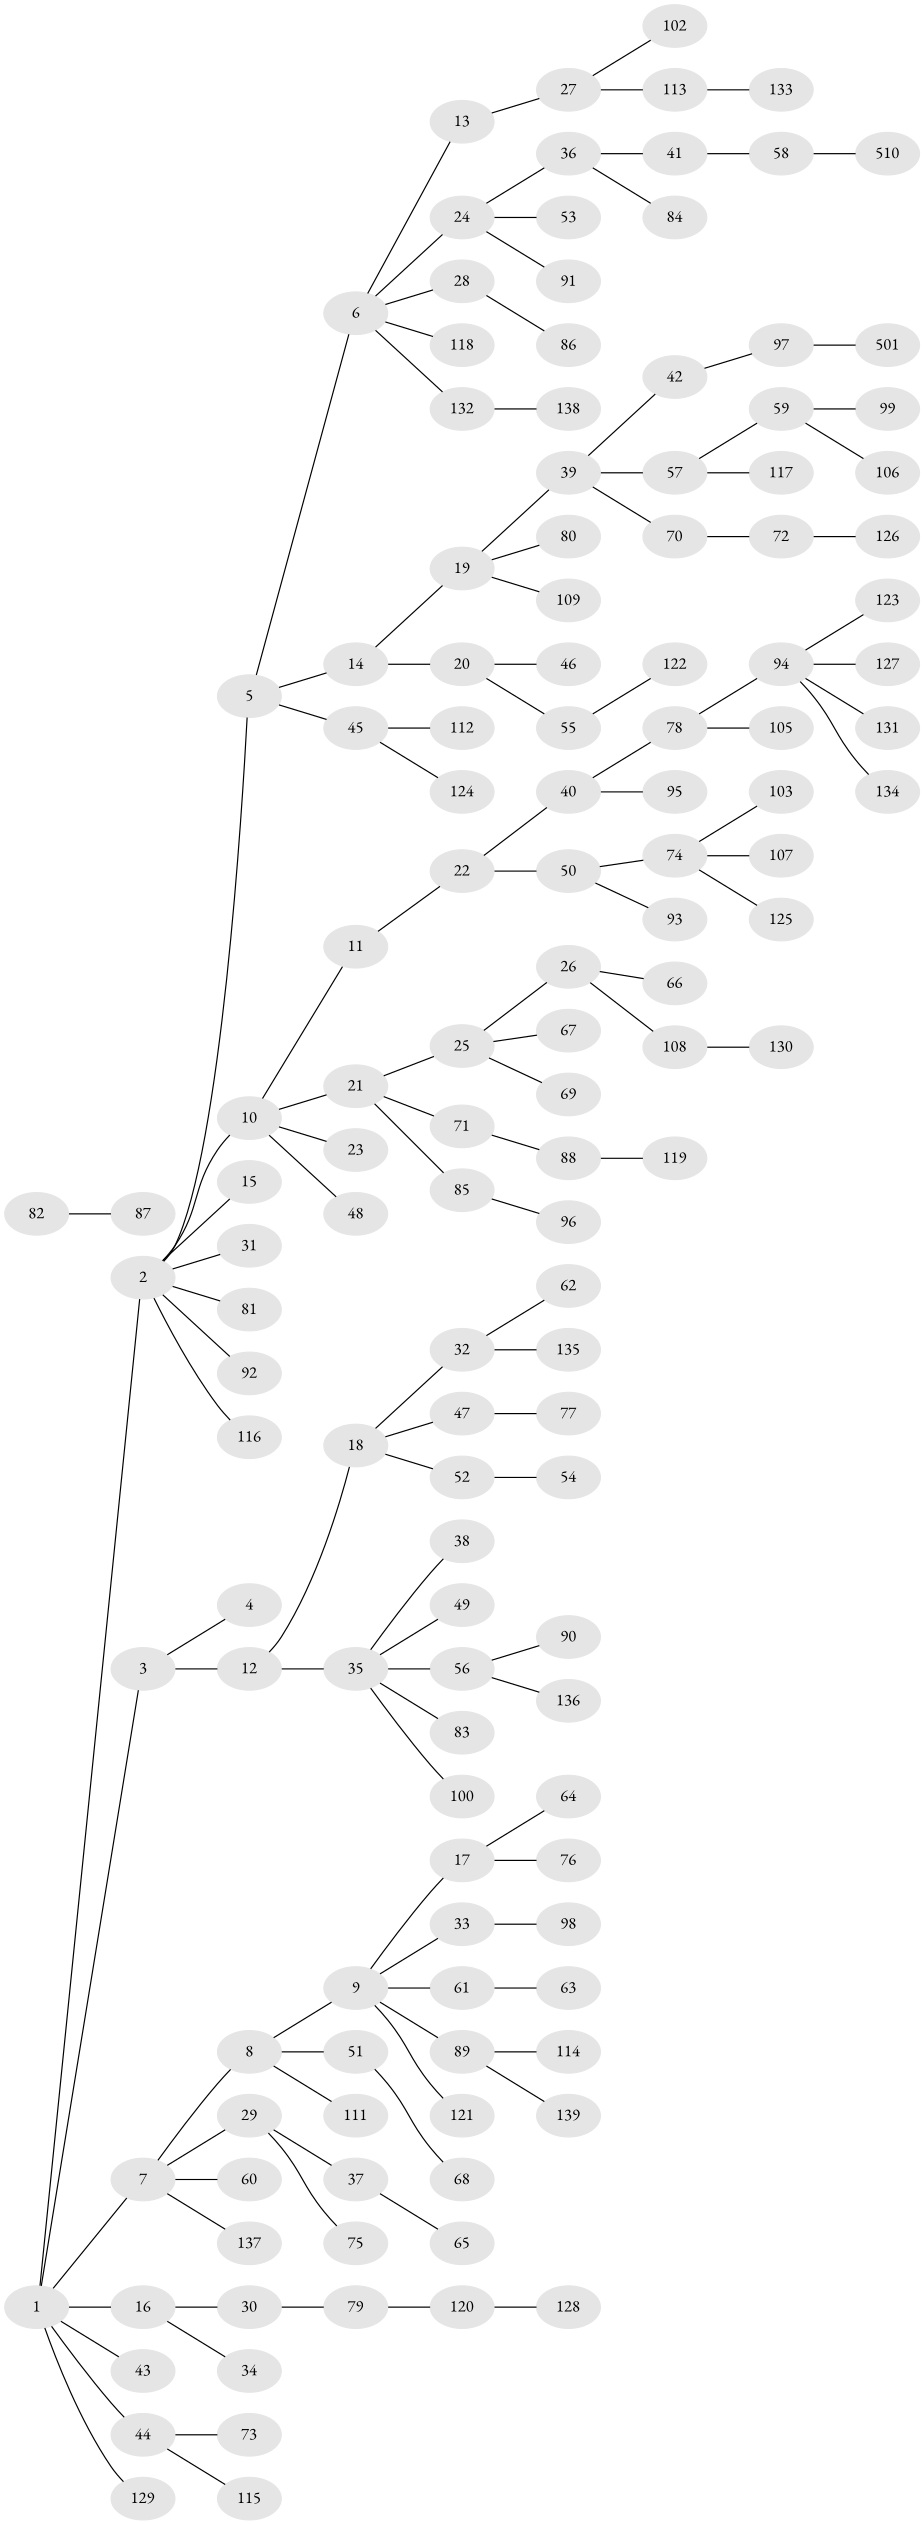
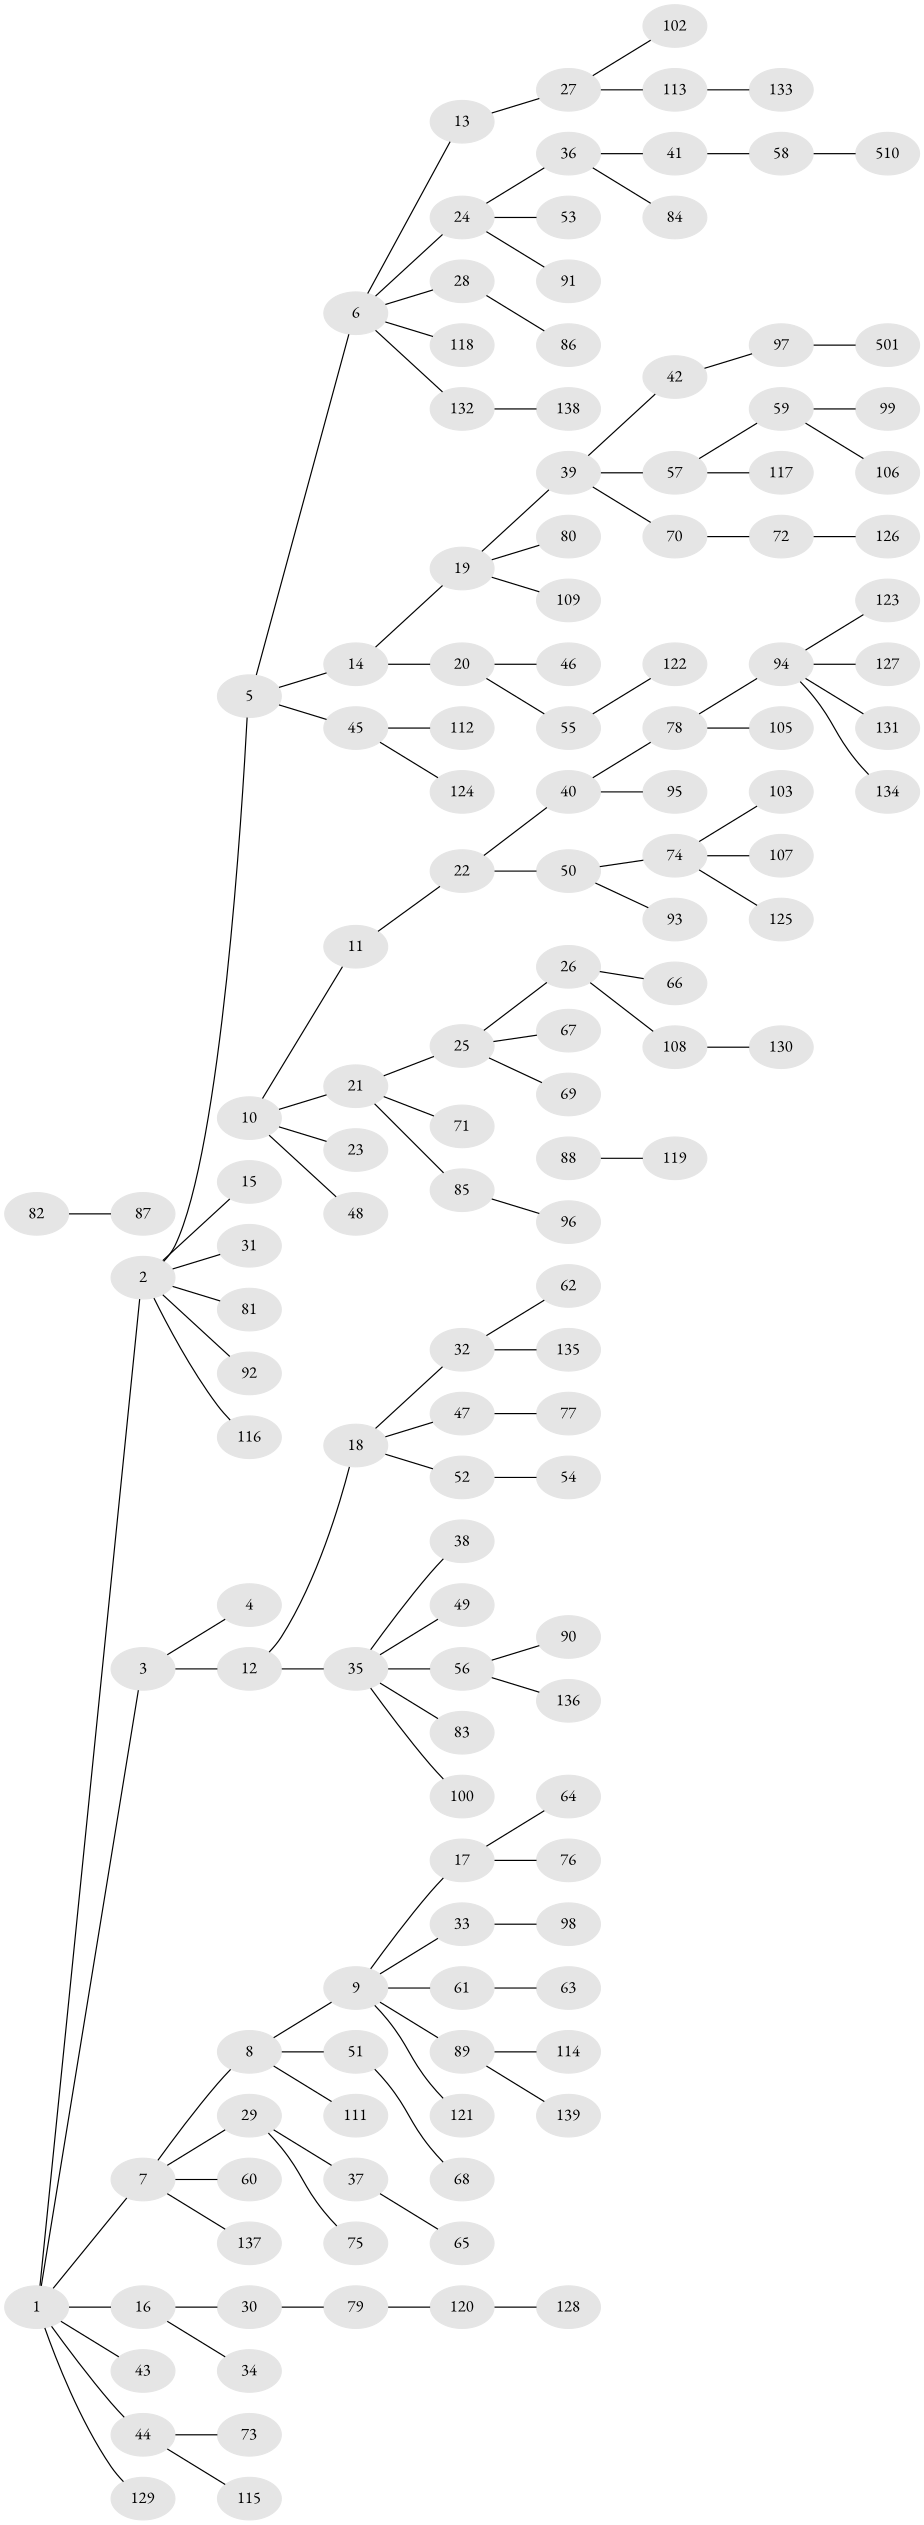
edge "71" -- "88": removed
edge "10" -- "2": removed
